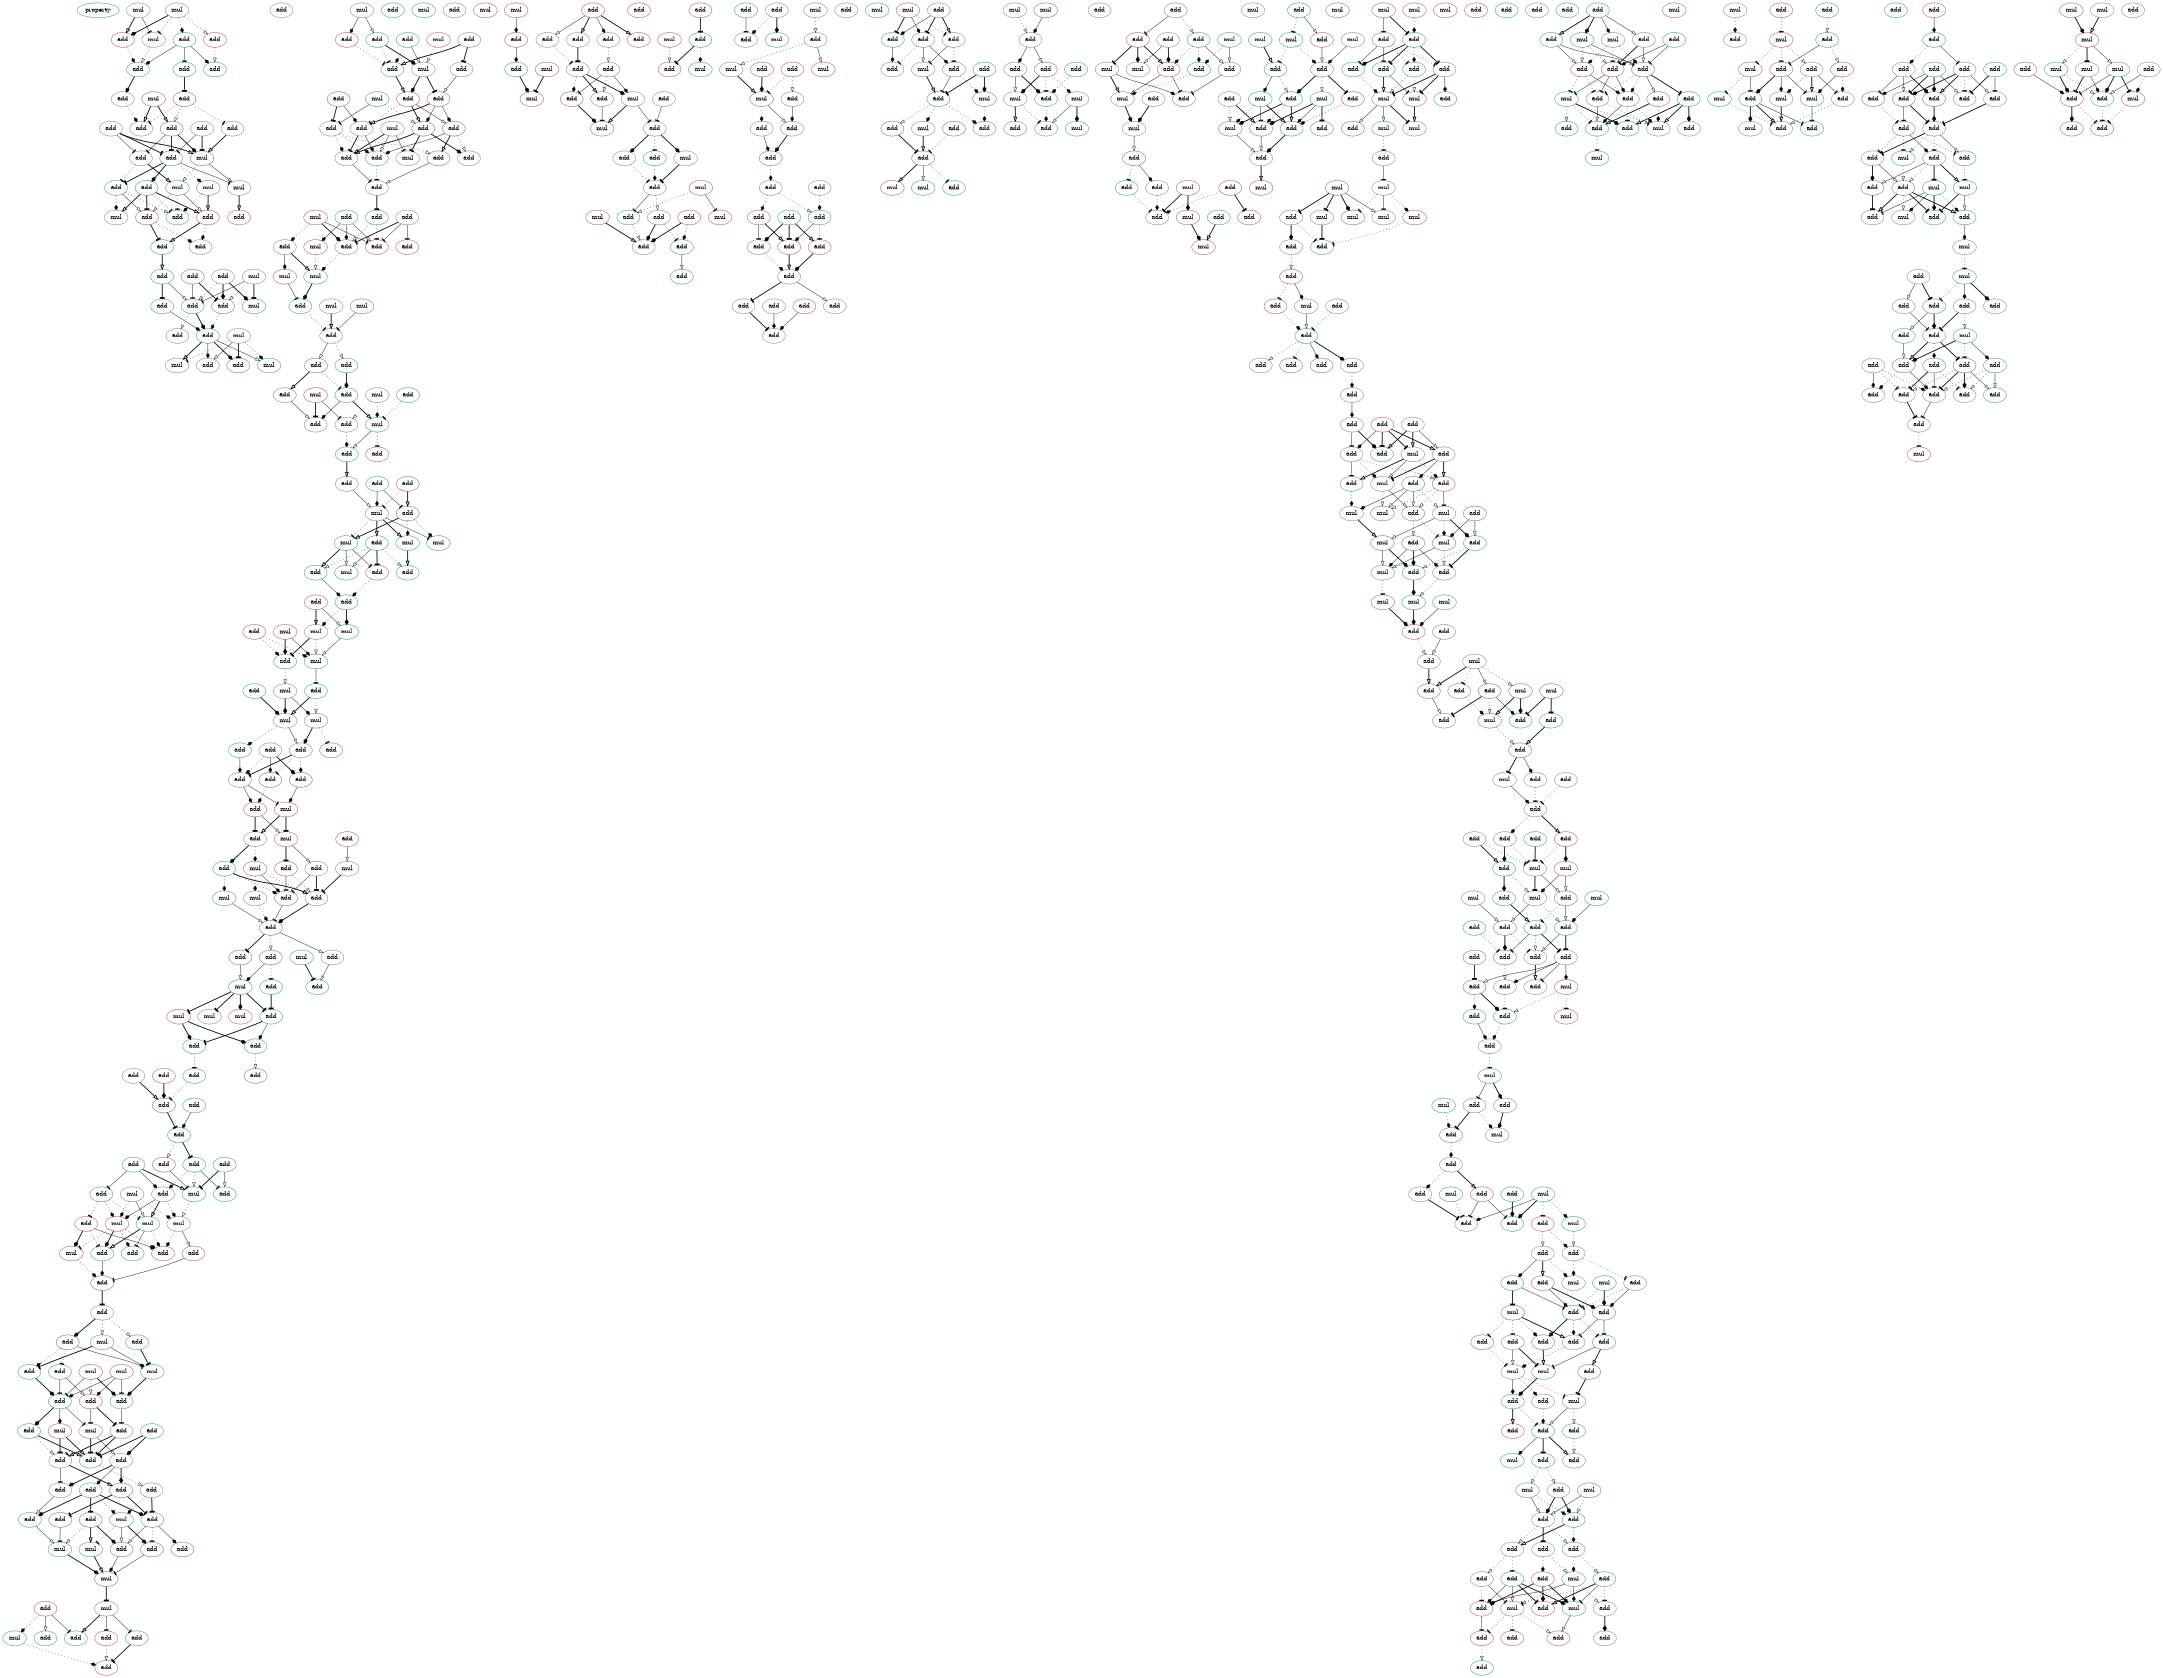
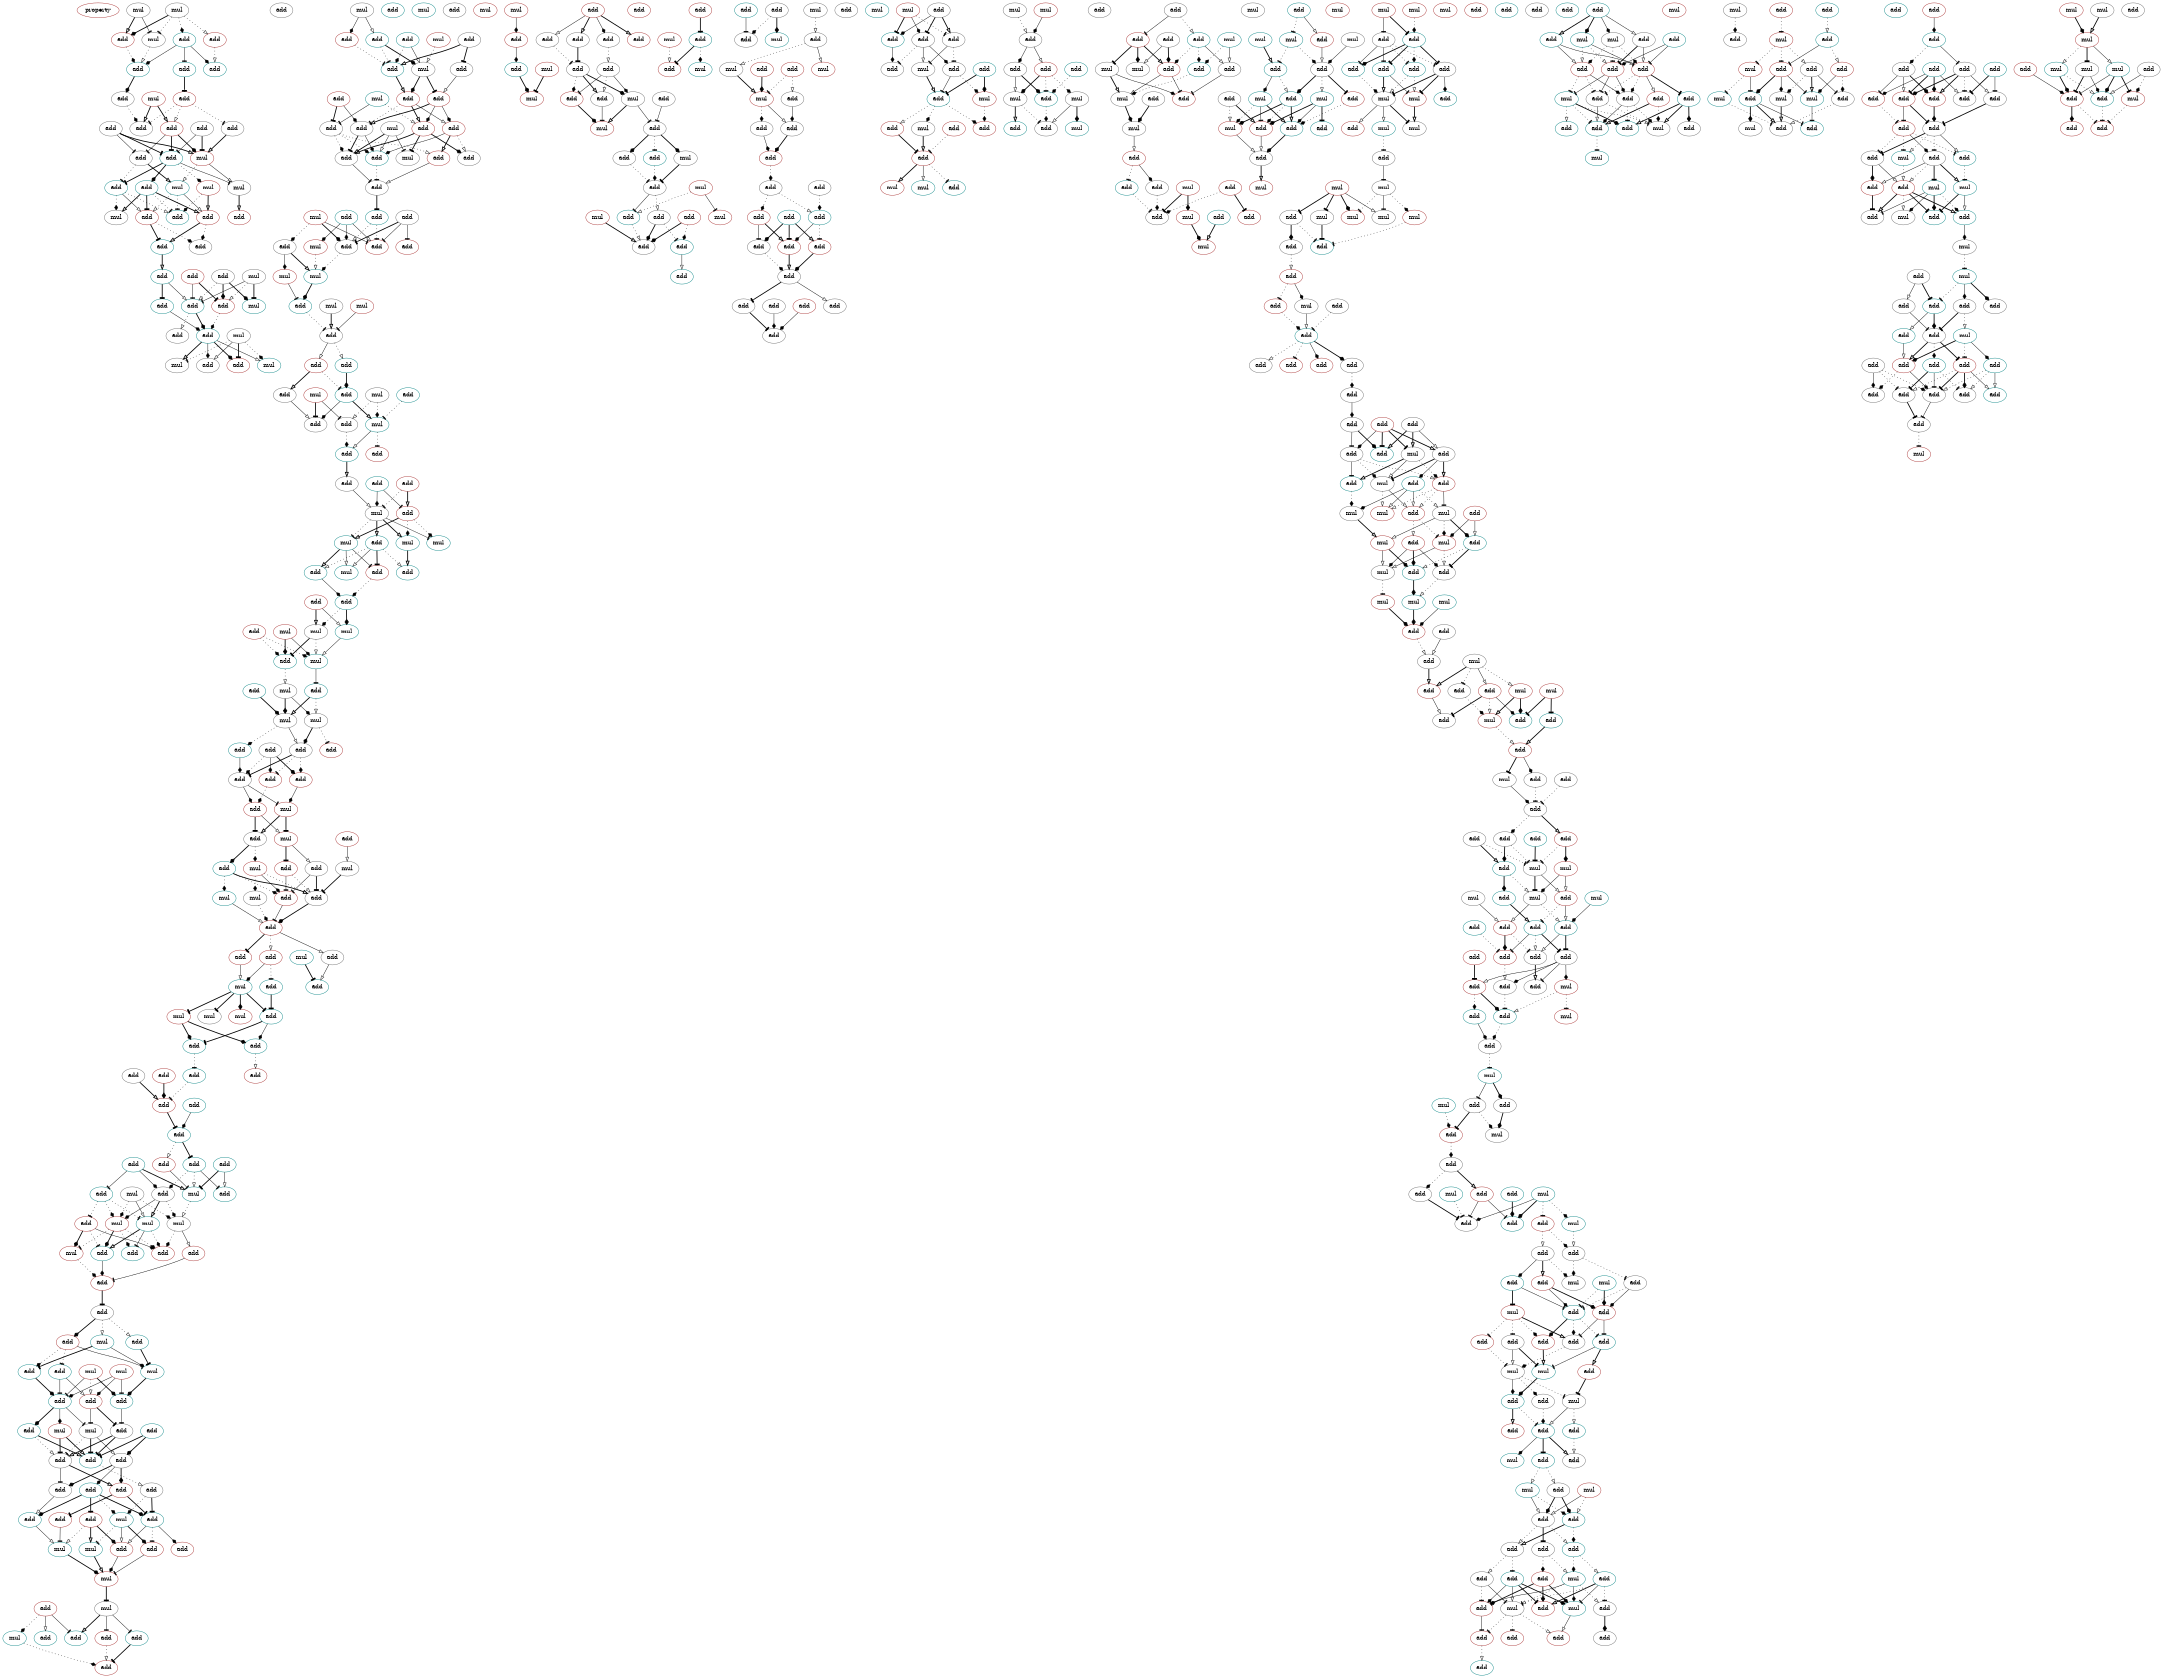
node "property": color teal -> brown
